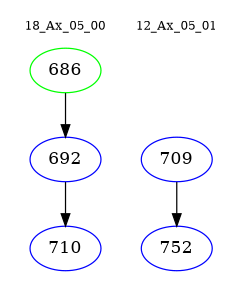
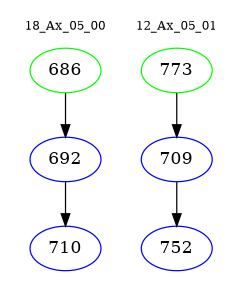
node "773": added
